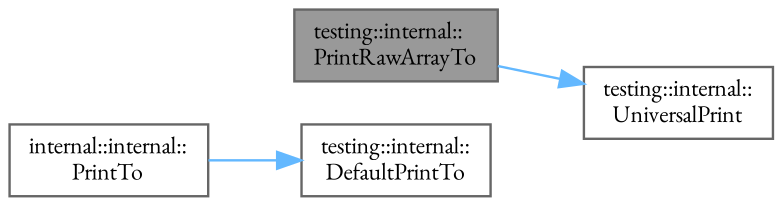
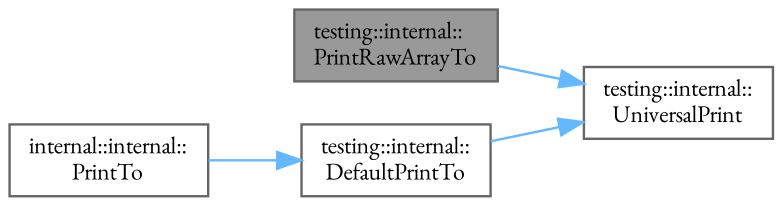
edge "testing::internal:: DefaultPrintTo" -> "testing::internal:: UniversalPrint": added
